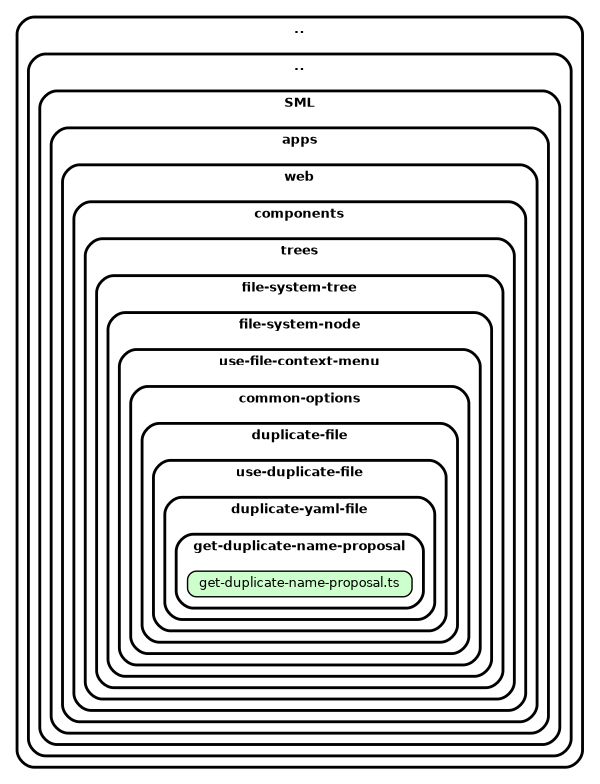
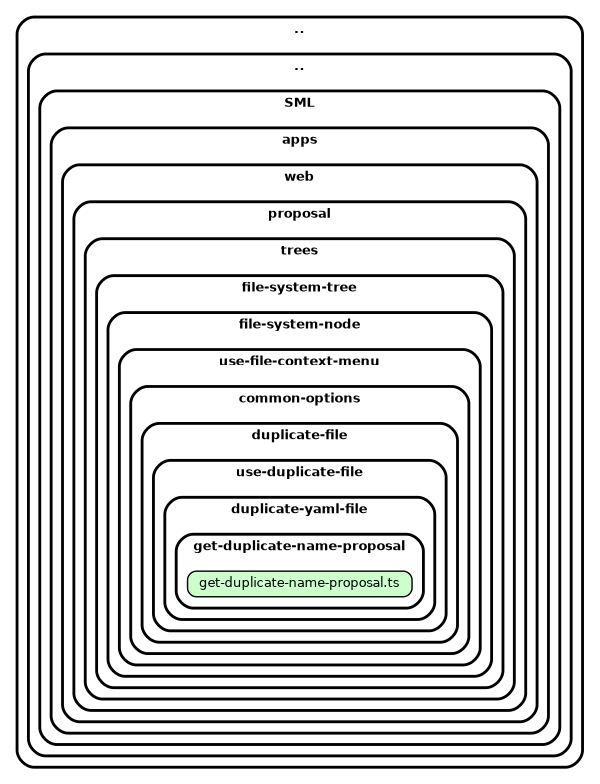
cluster "components": label "components" -> "proposal"
